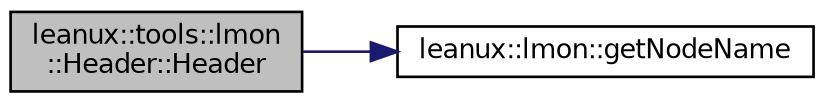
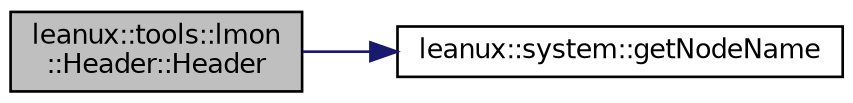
node "leanux::lmon::getNodeName": label "leanux::lmon::getNodeName" -> "leanux::system::getNodeName"
